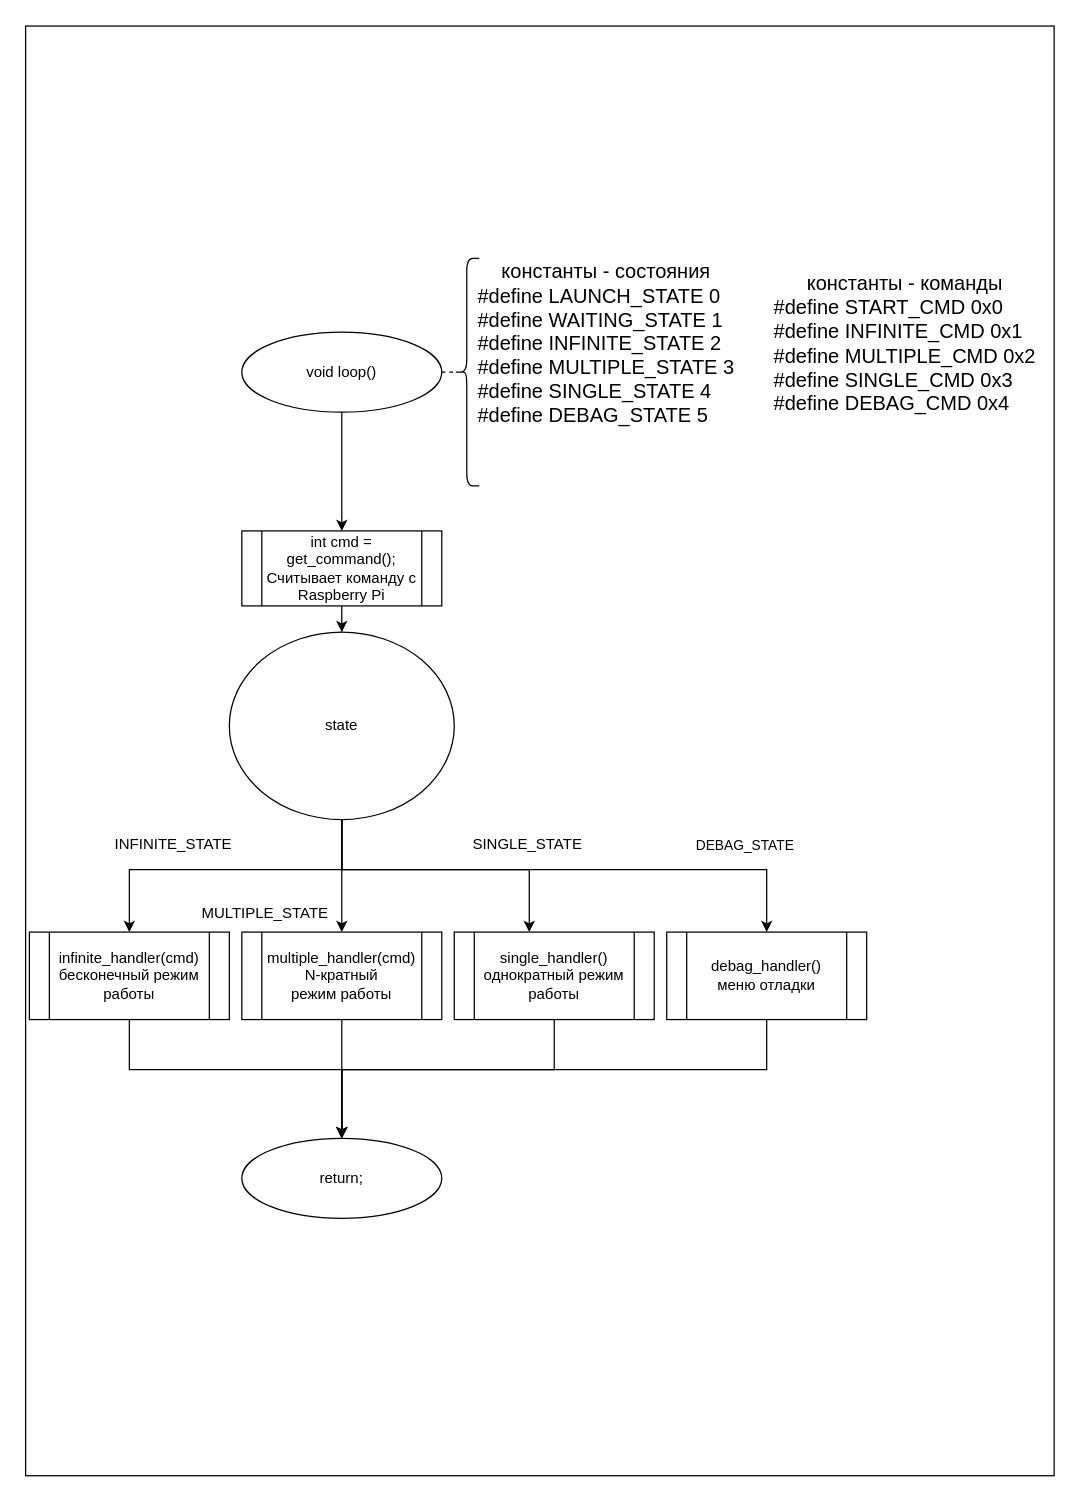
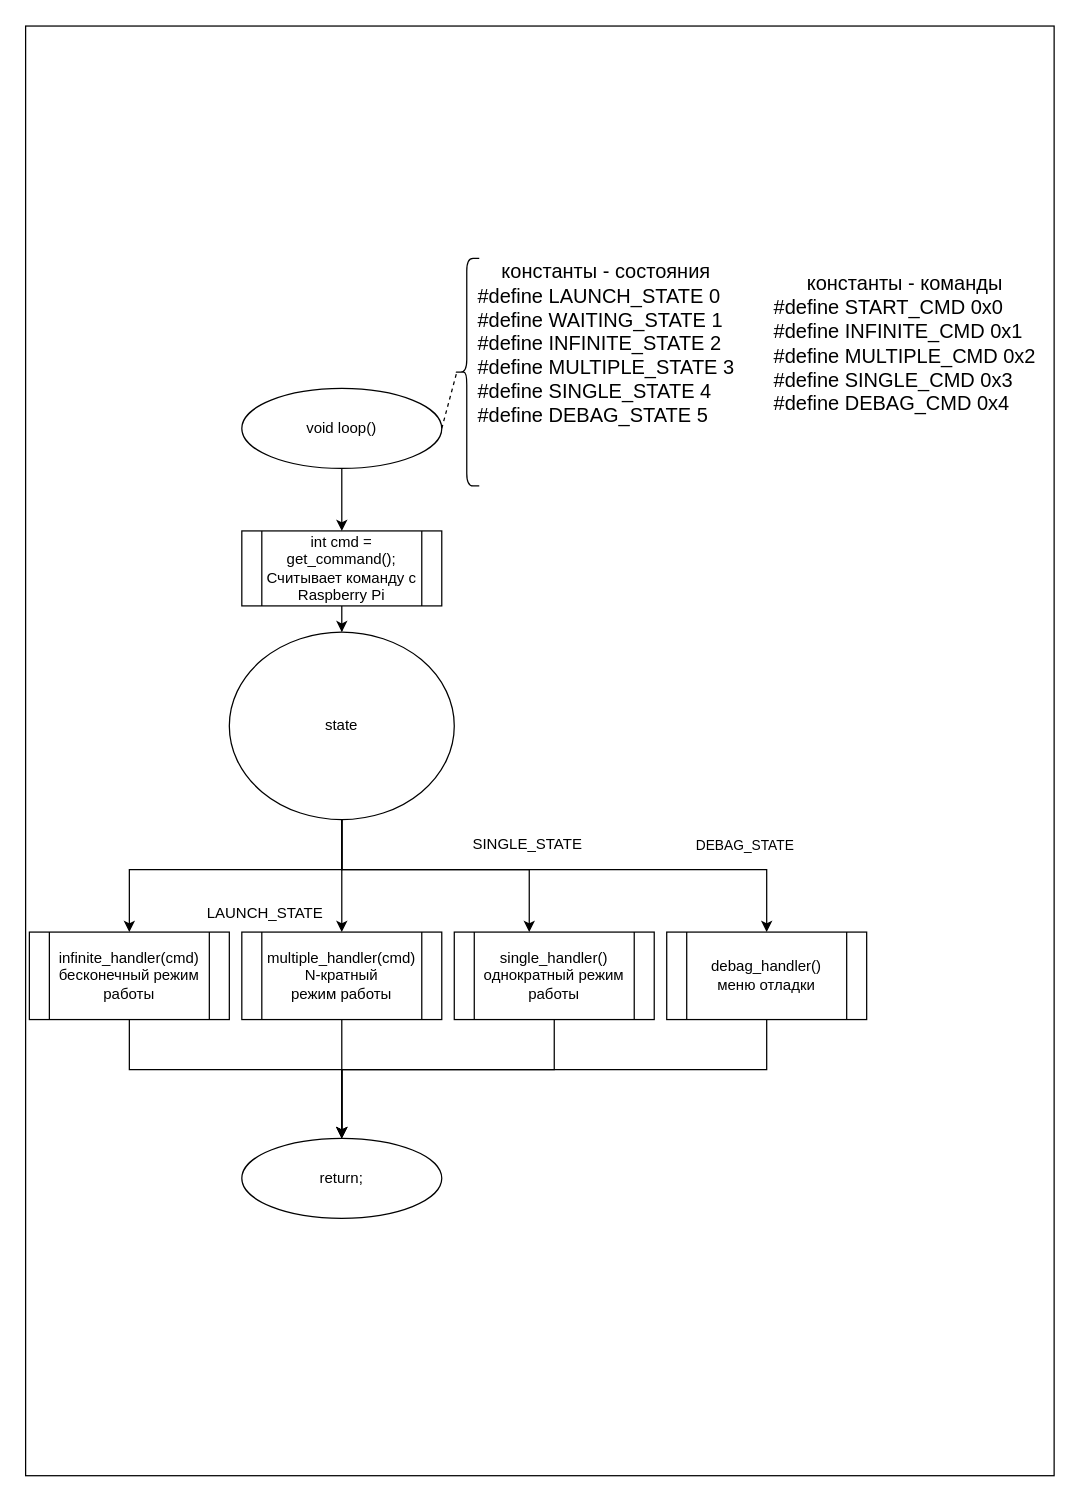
node "void loop()": moved (342, 372) -> (342, 428)
node "INFINITE_STATE": removed
node "MULTIPLE_STATE": label "MULTIPLE_STATE" -> "LAUNCH_STATE"
